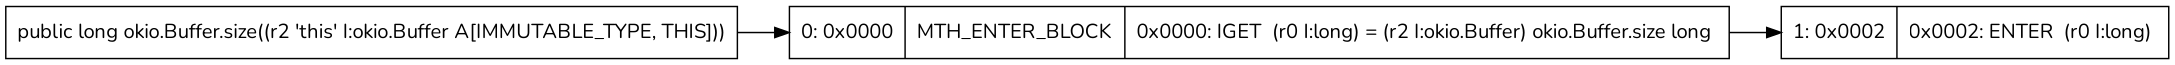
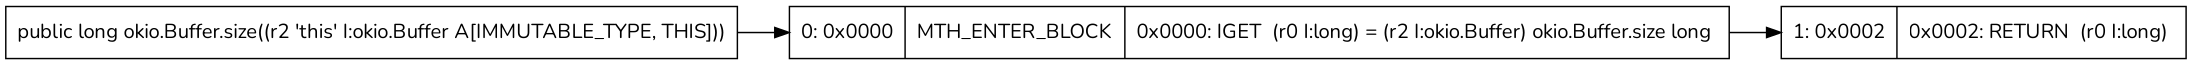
node "1: 0x0002": text "0x0002: ENTER  (r0 I:long)" -> "0x0002: RETURN  (r0 I:long)"
